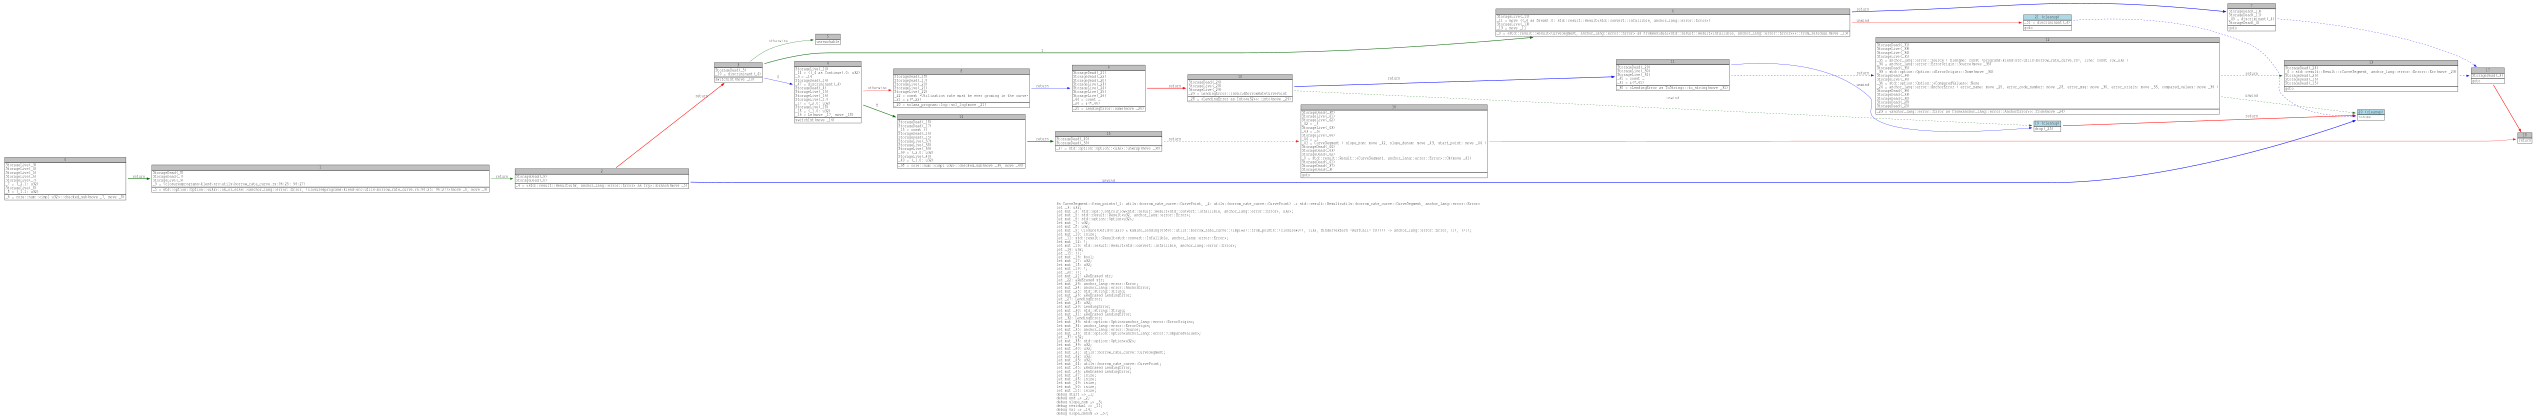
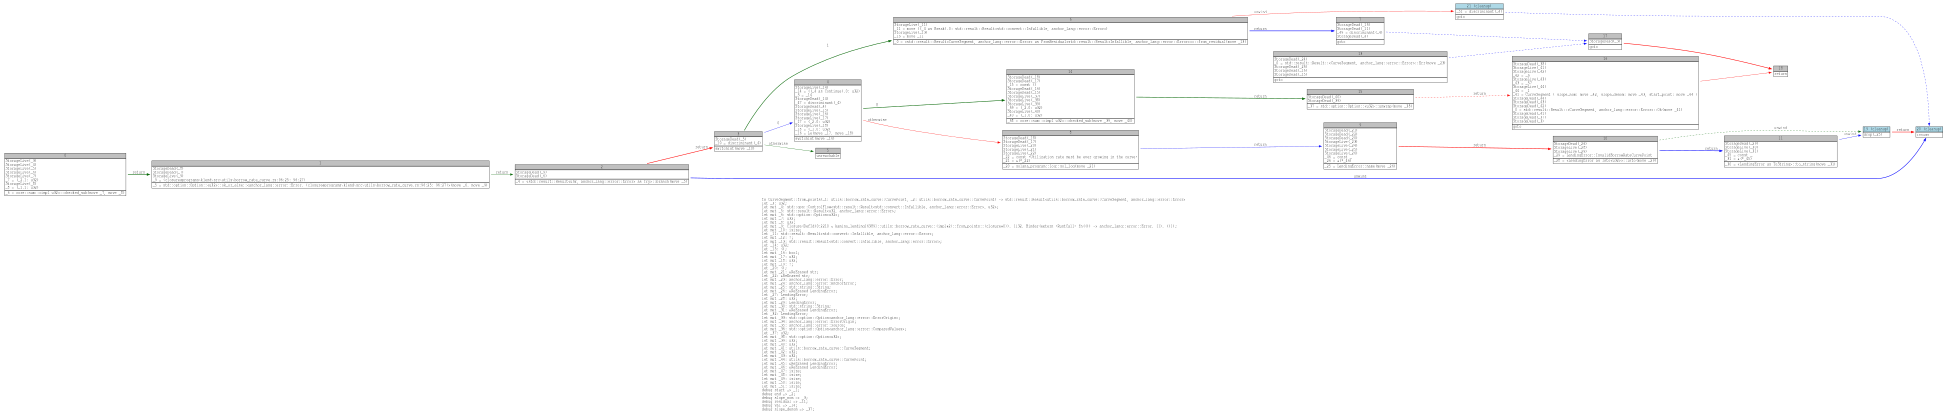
node "12": removed
